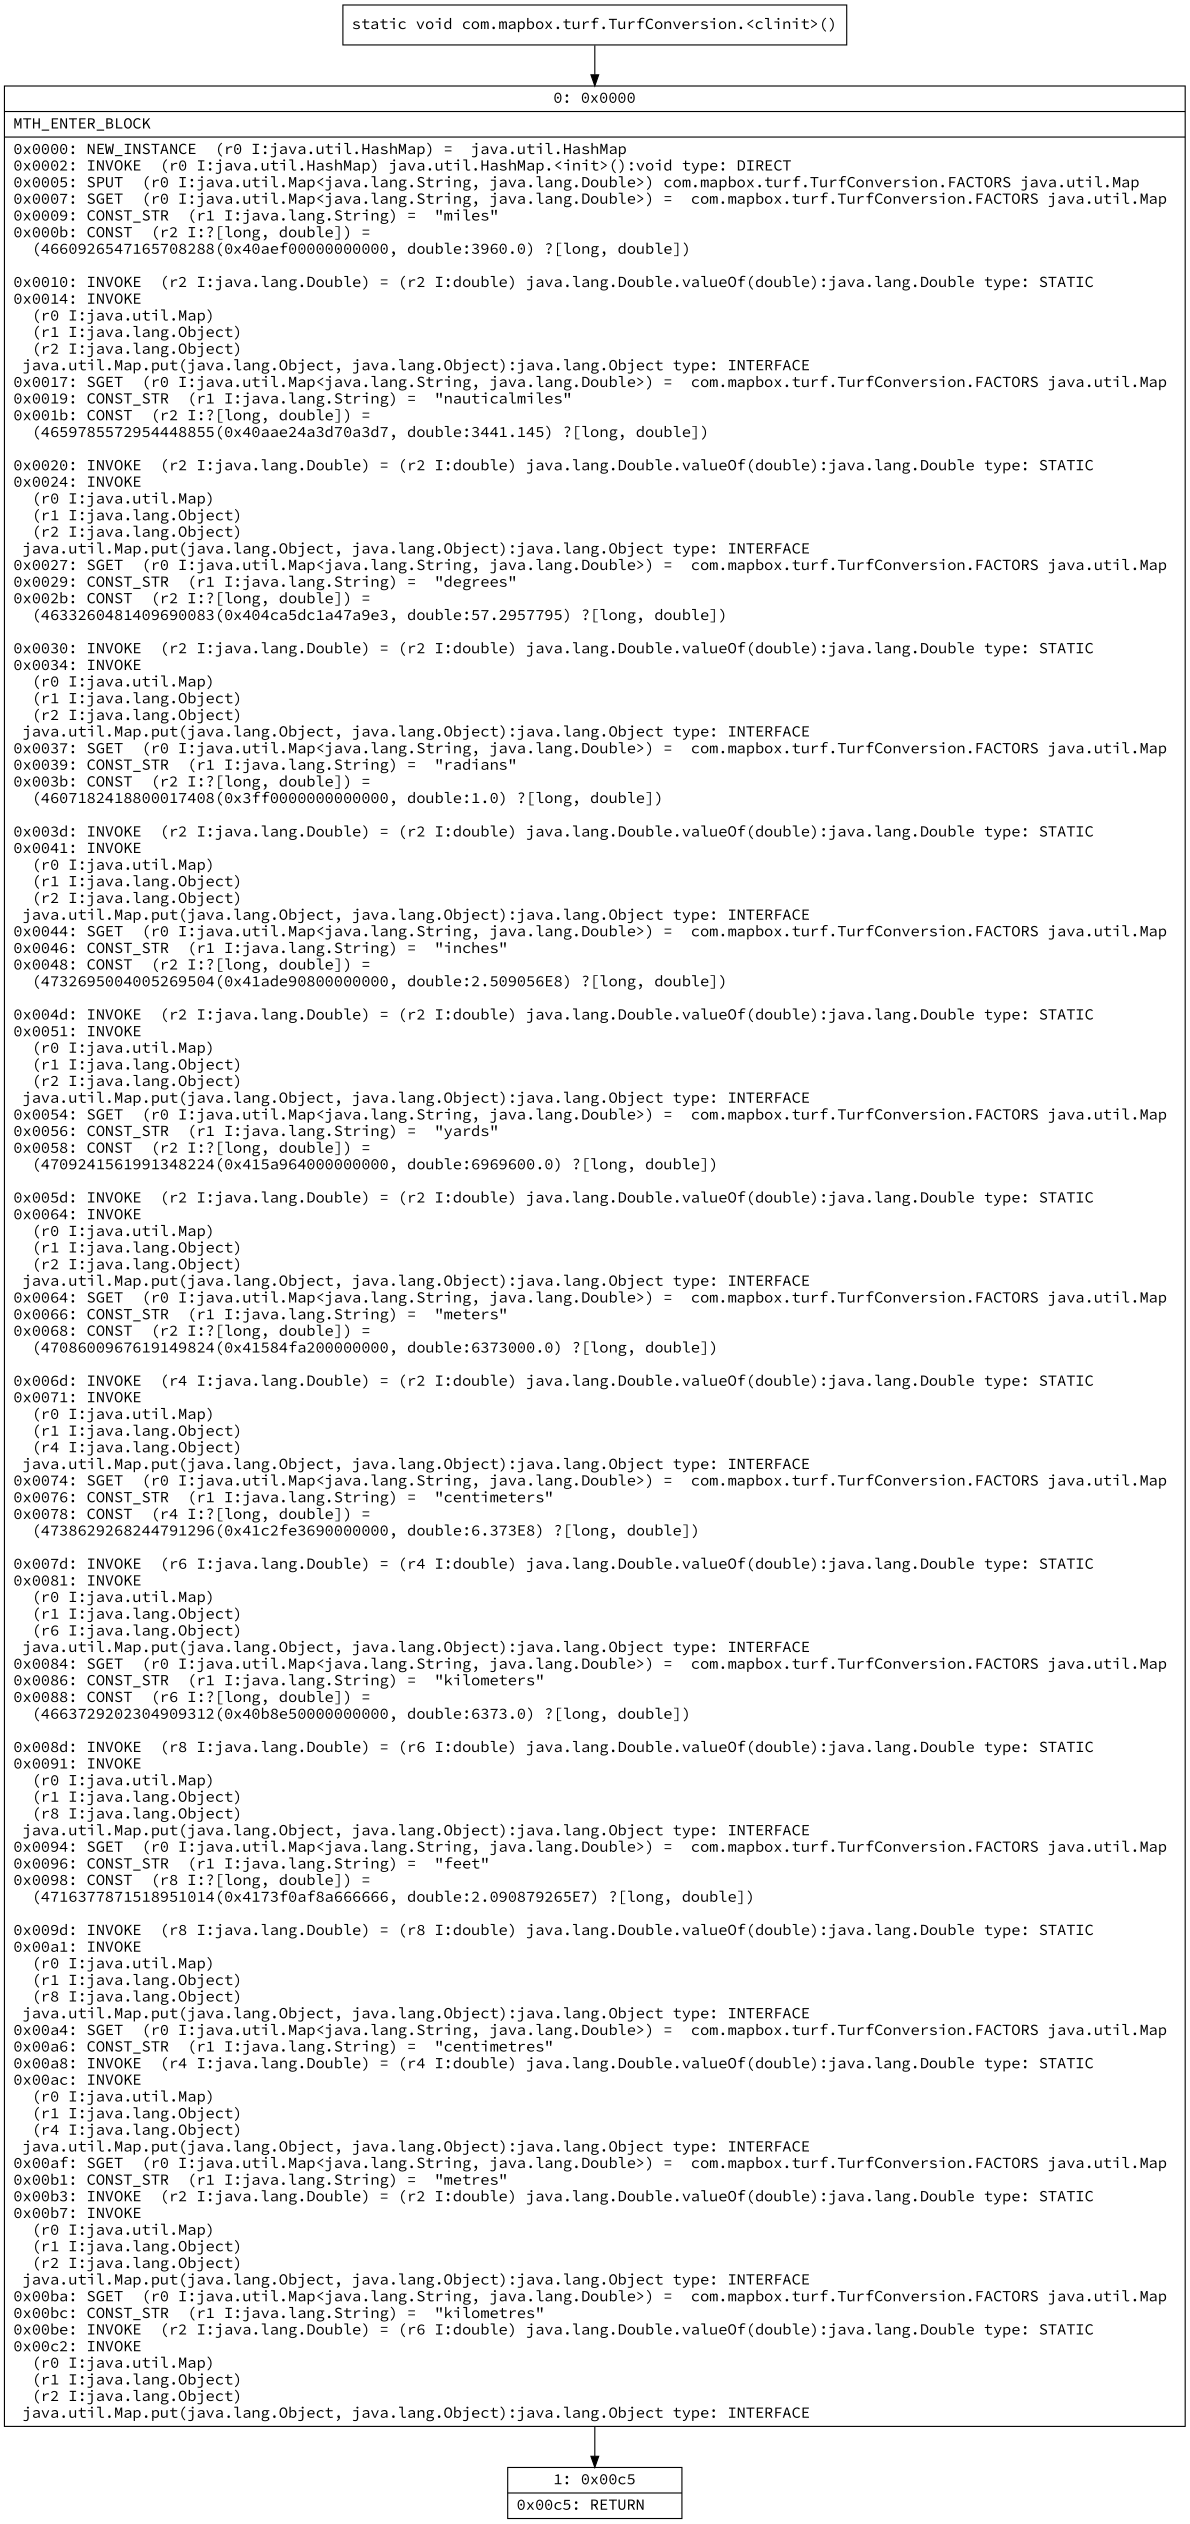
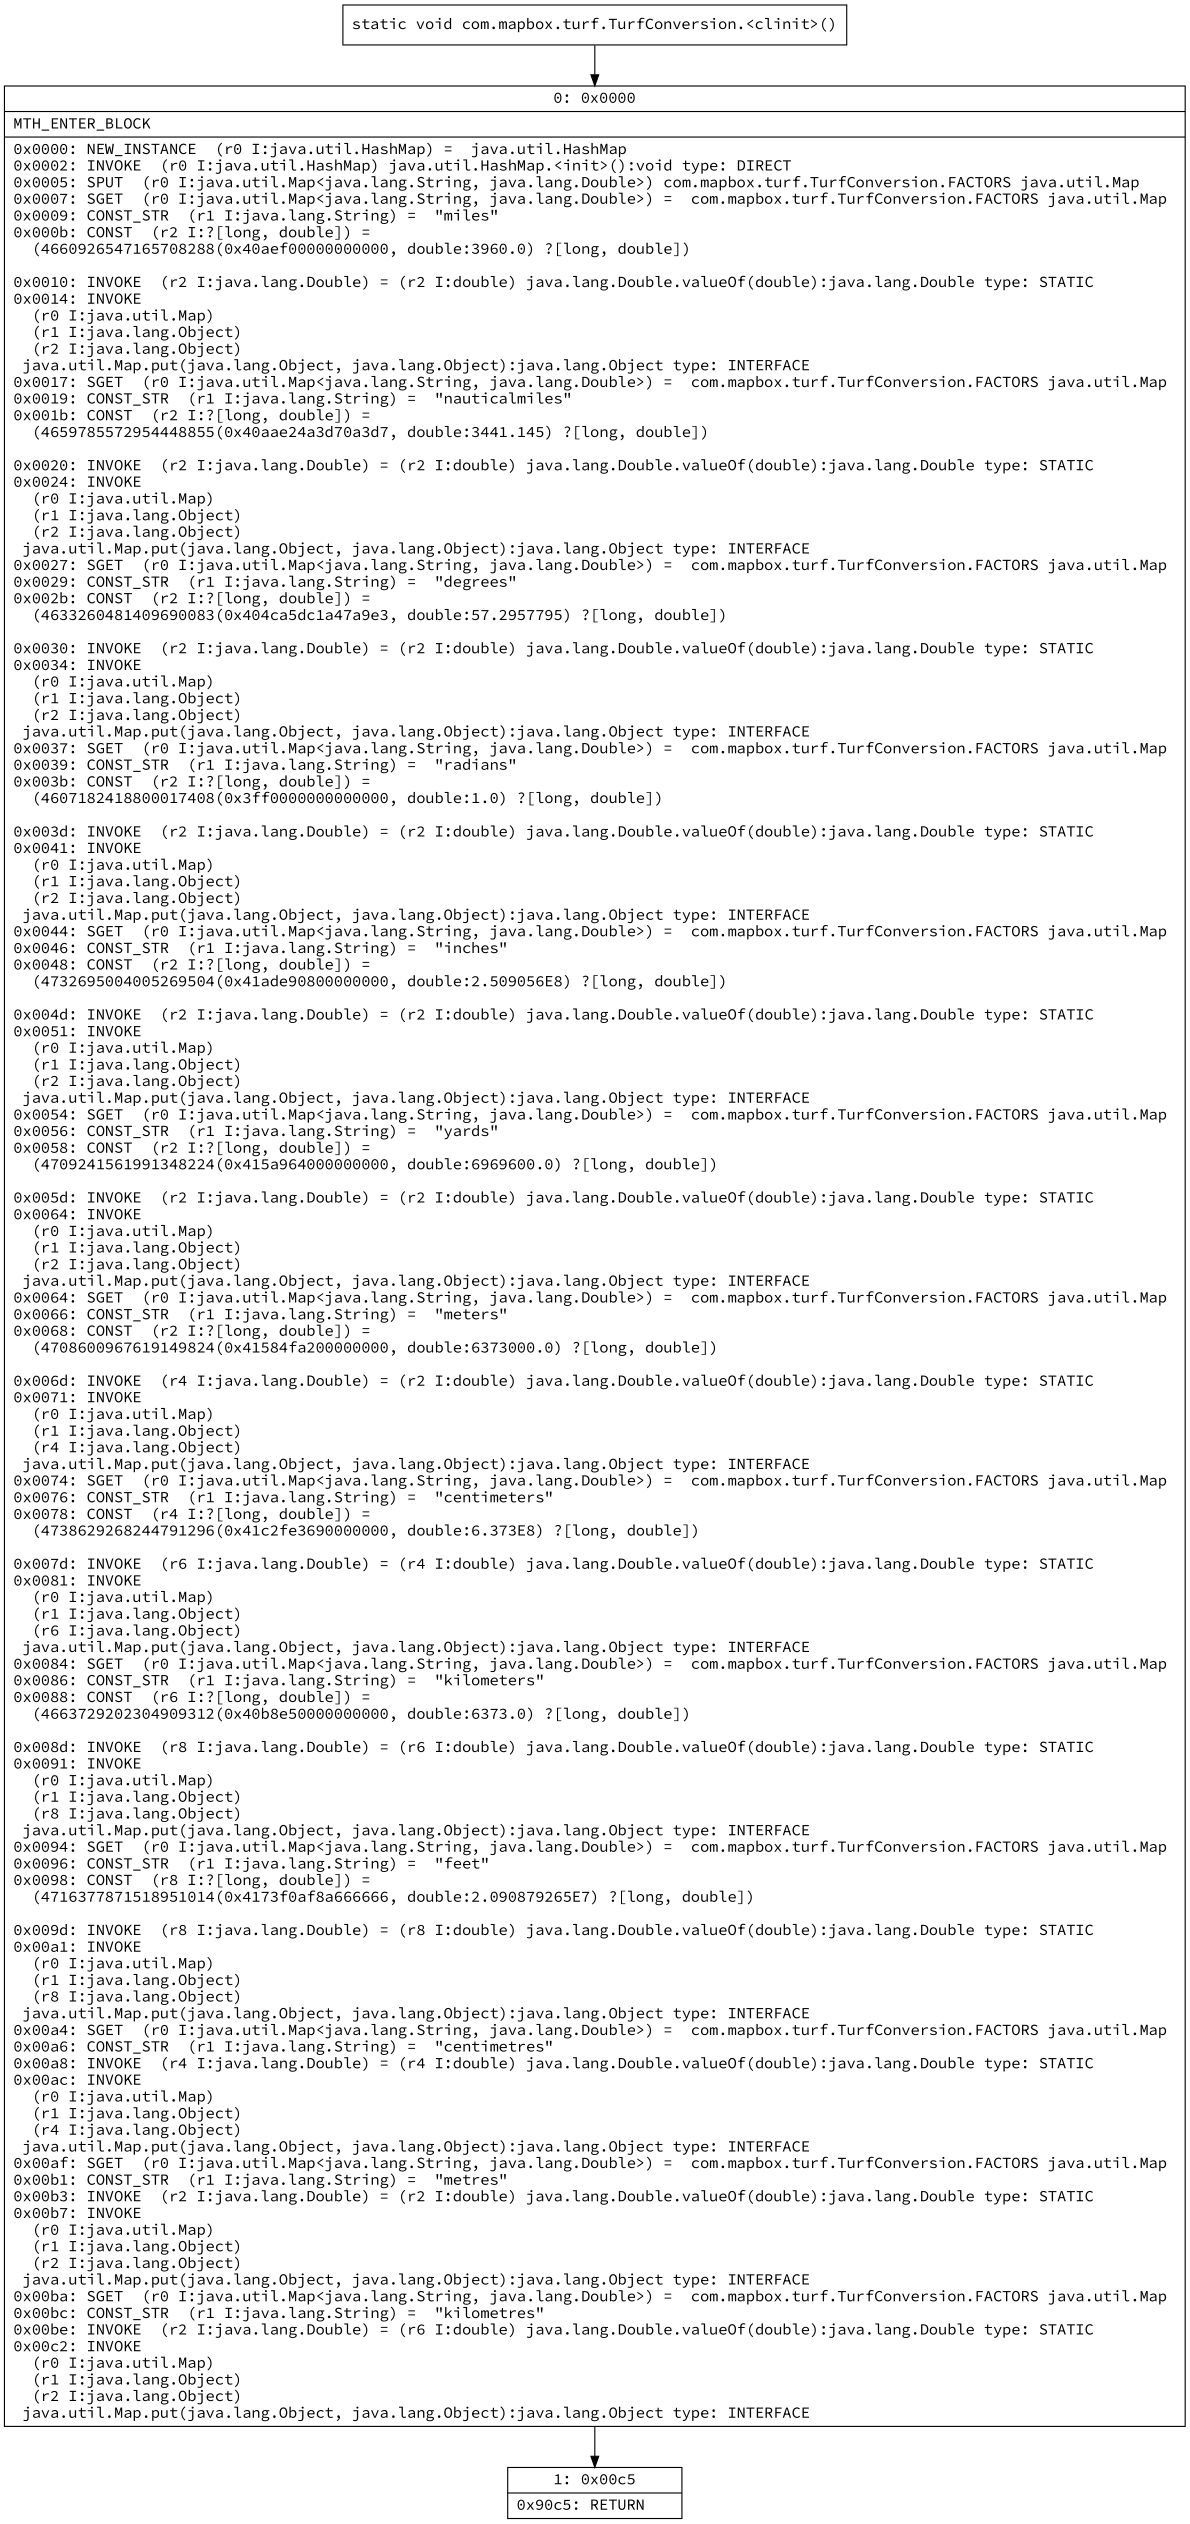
node "1: 0x00c5": text "0x00c5: RETURN" -> "0x90c5: RETURN"
